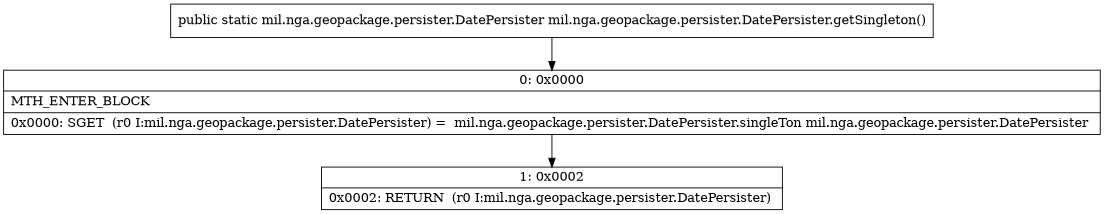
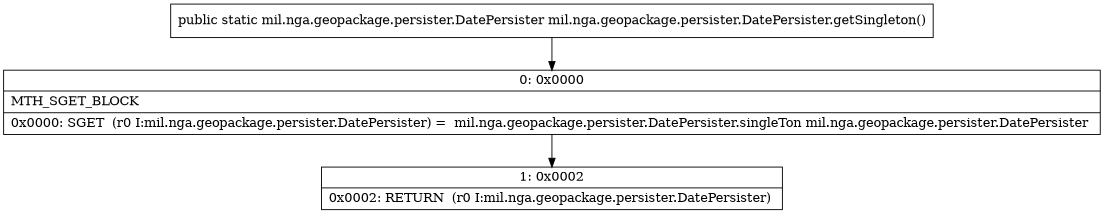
node "0: 0x0000": text "MTH_ENTER_BLOCK" -> "MTH_SGET_BLOCK"
